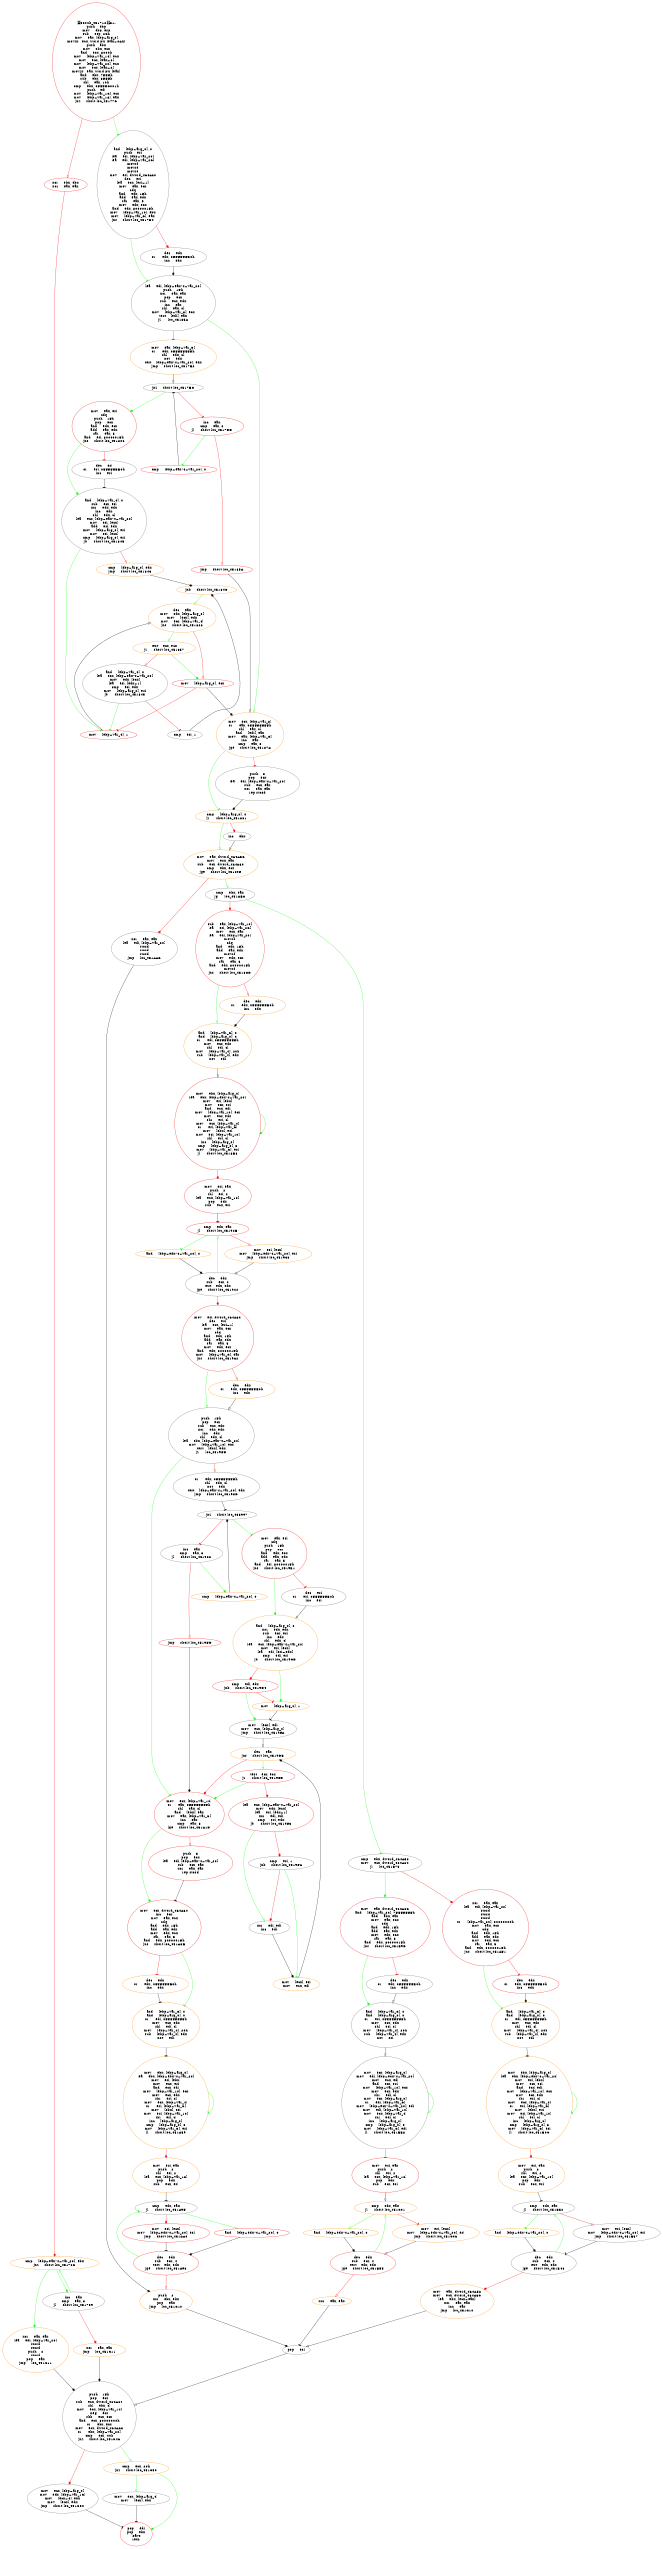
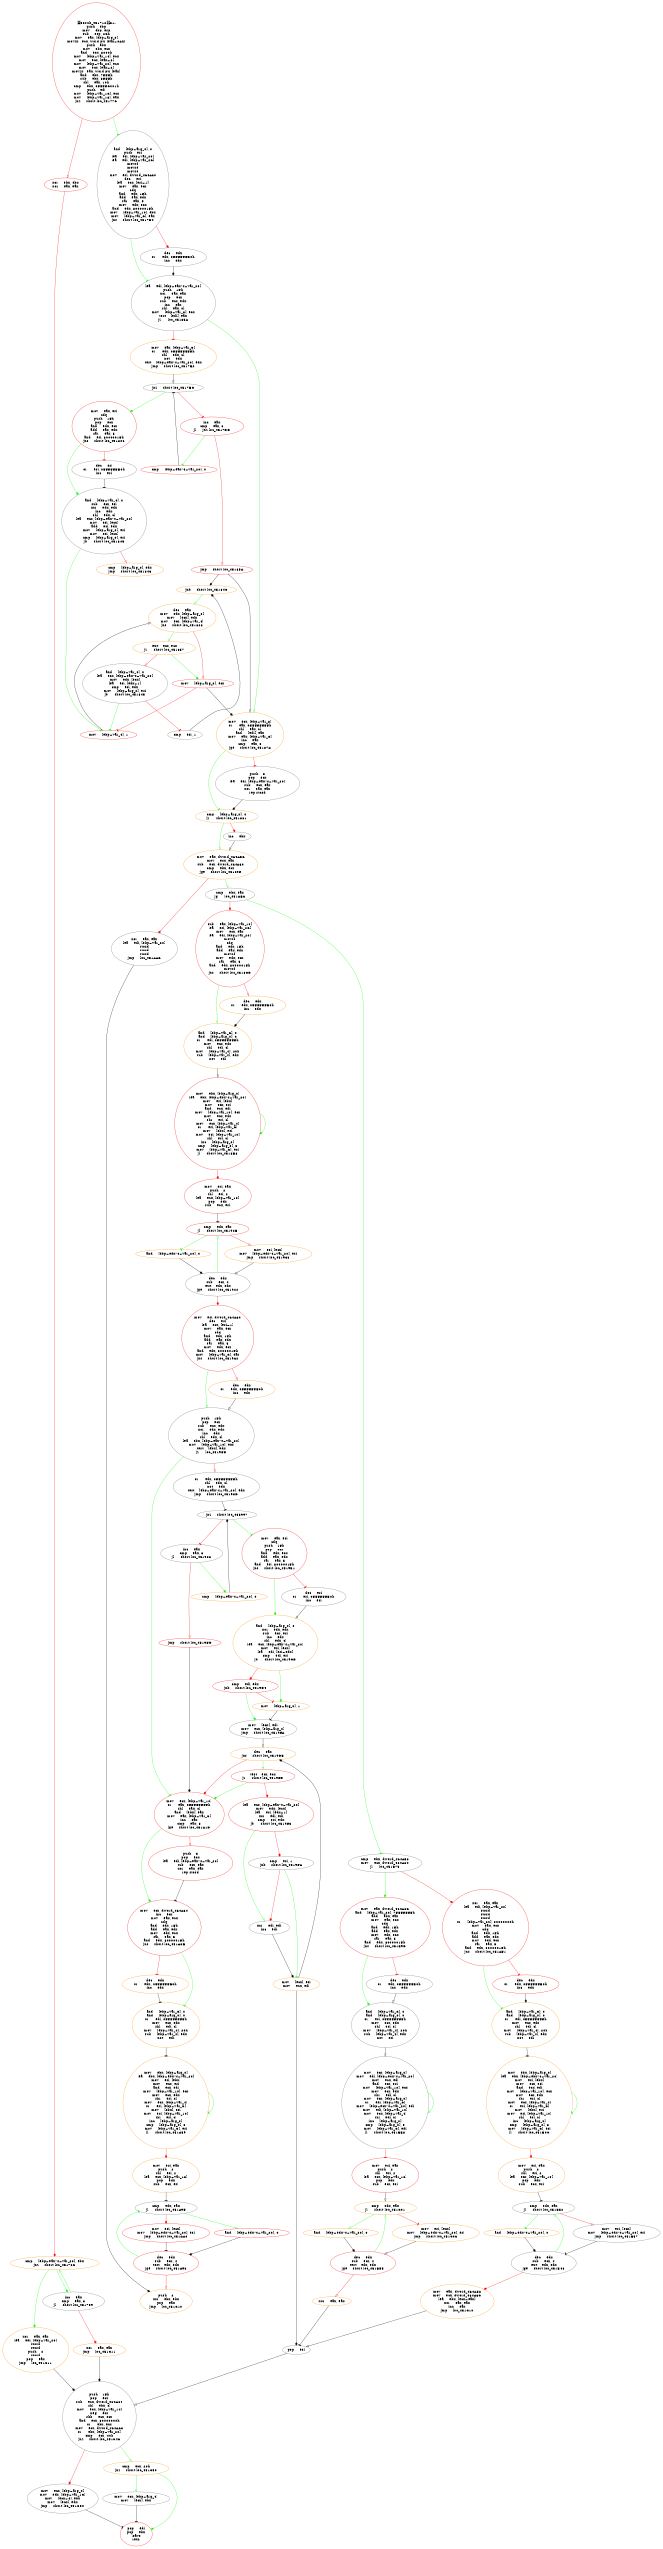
node "inc     eax cmp     eax, 3 jl      short loc_4517DD": label "inc     eax cmp     eax, 3 jl      short loc_4517DD" -> "inc     eax cmp     eax, 3 jl      jnz loc_4517DD"
edge "cmp     [ebp+arg_0], edx jmp     short loc_451843" -> "jnb     short loc_45184C": now "jmp     short loc_45185A" -> "jnb     short loc_45184C"
edge "push    2 xor     ebx, ebx pop     eax jmp     loc_451C10" -> "pop     esi": now "mov     [ecx], esi mov     ecx, edi" -> "pop     esi"
